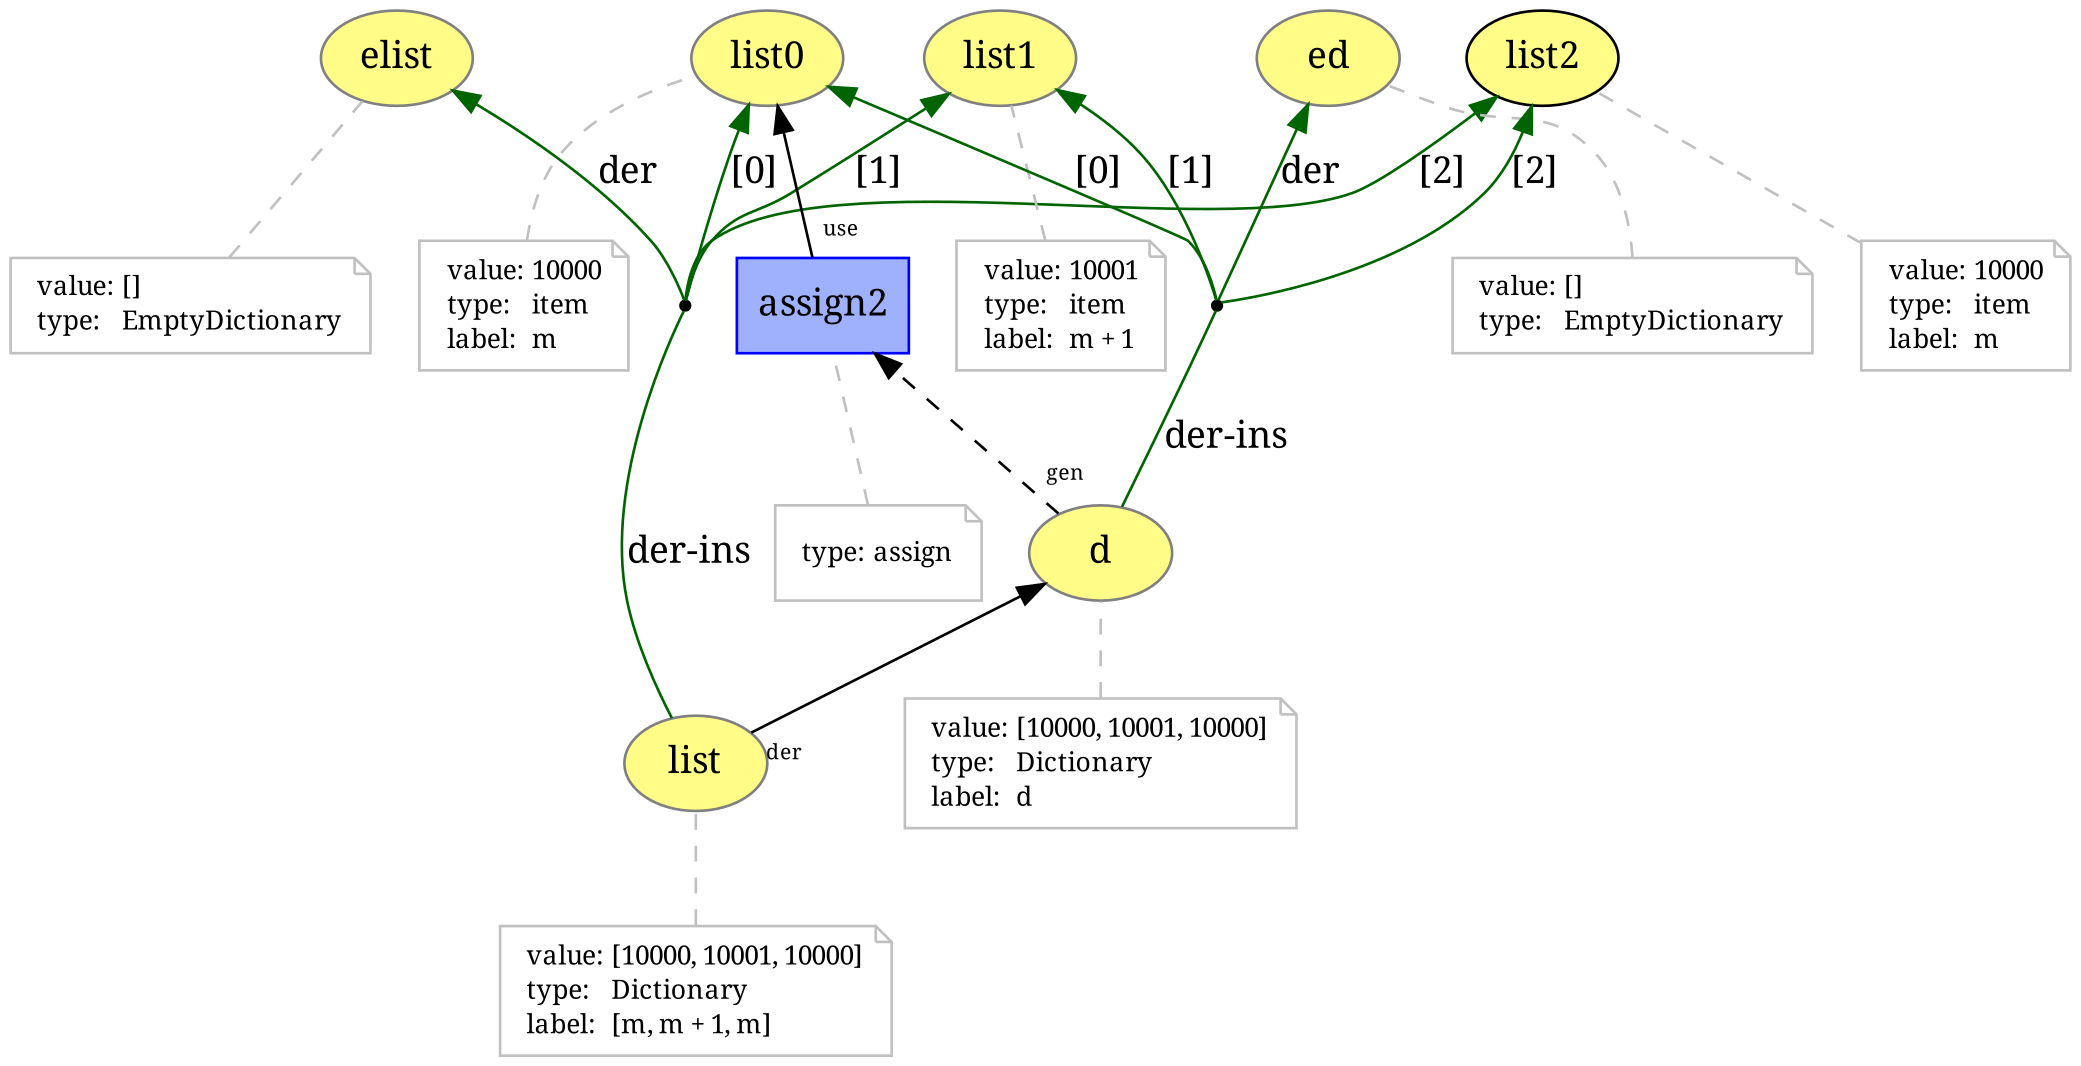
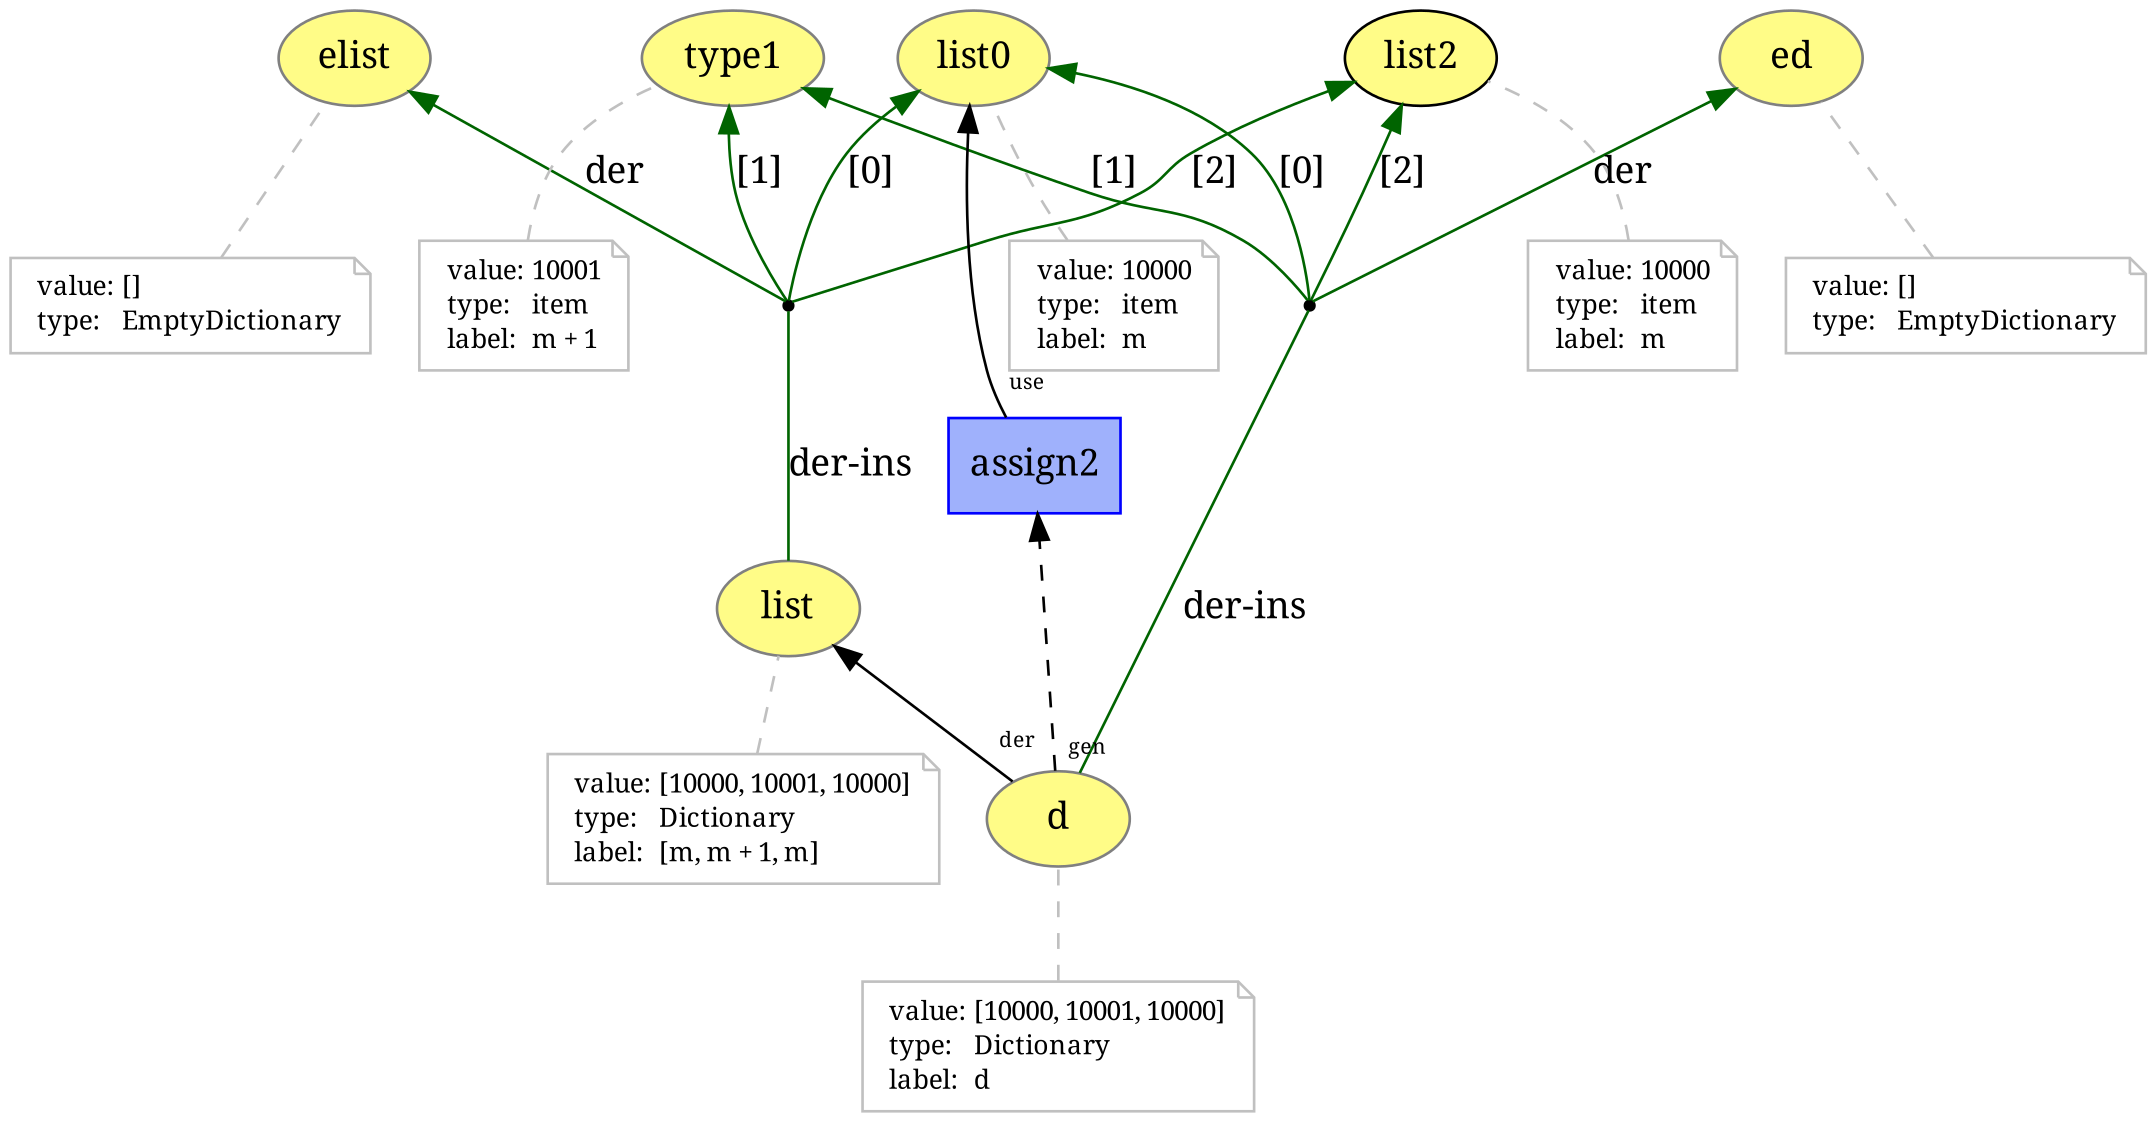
node "list1": label "list1" -> "type1"
node "type:": removed
edge "list" -> "d": reversed
